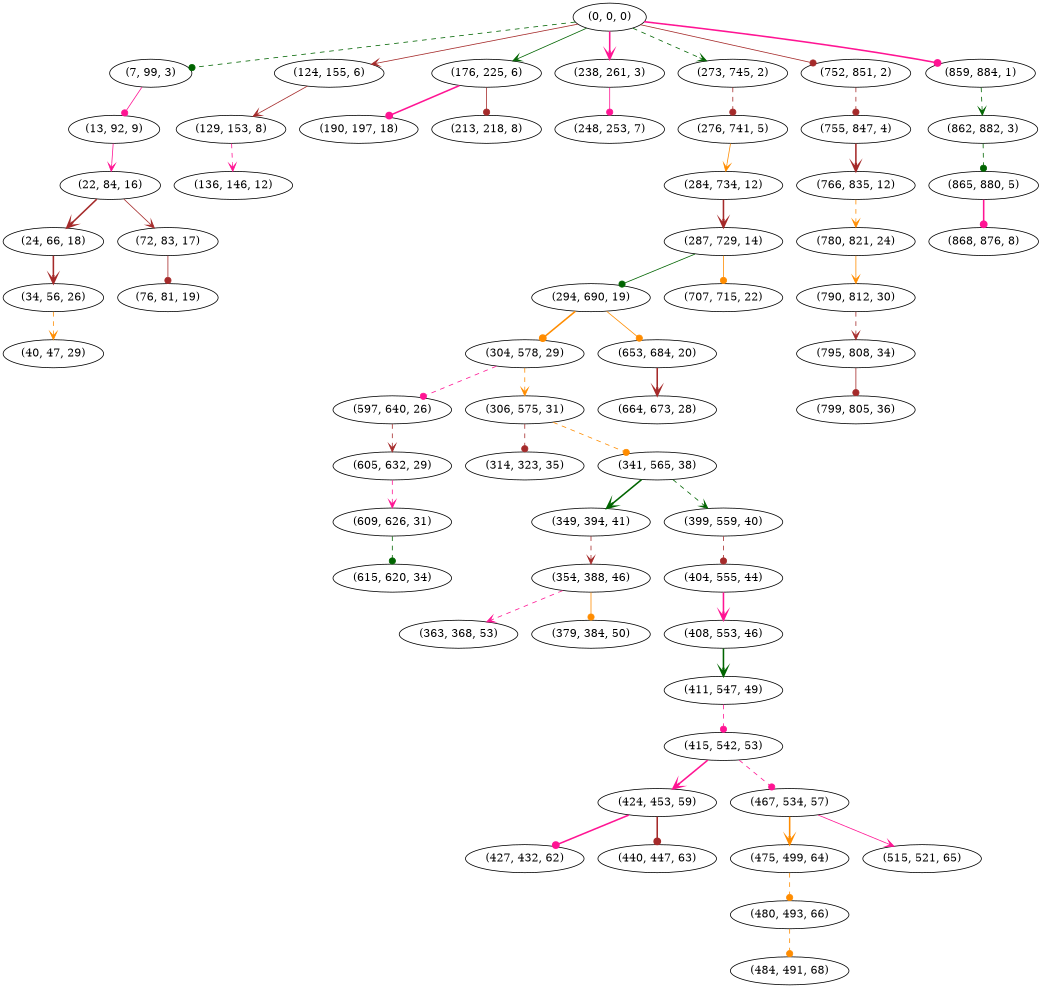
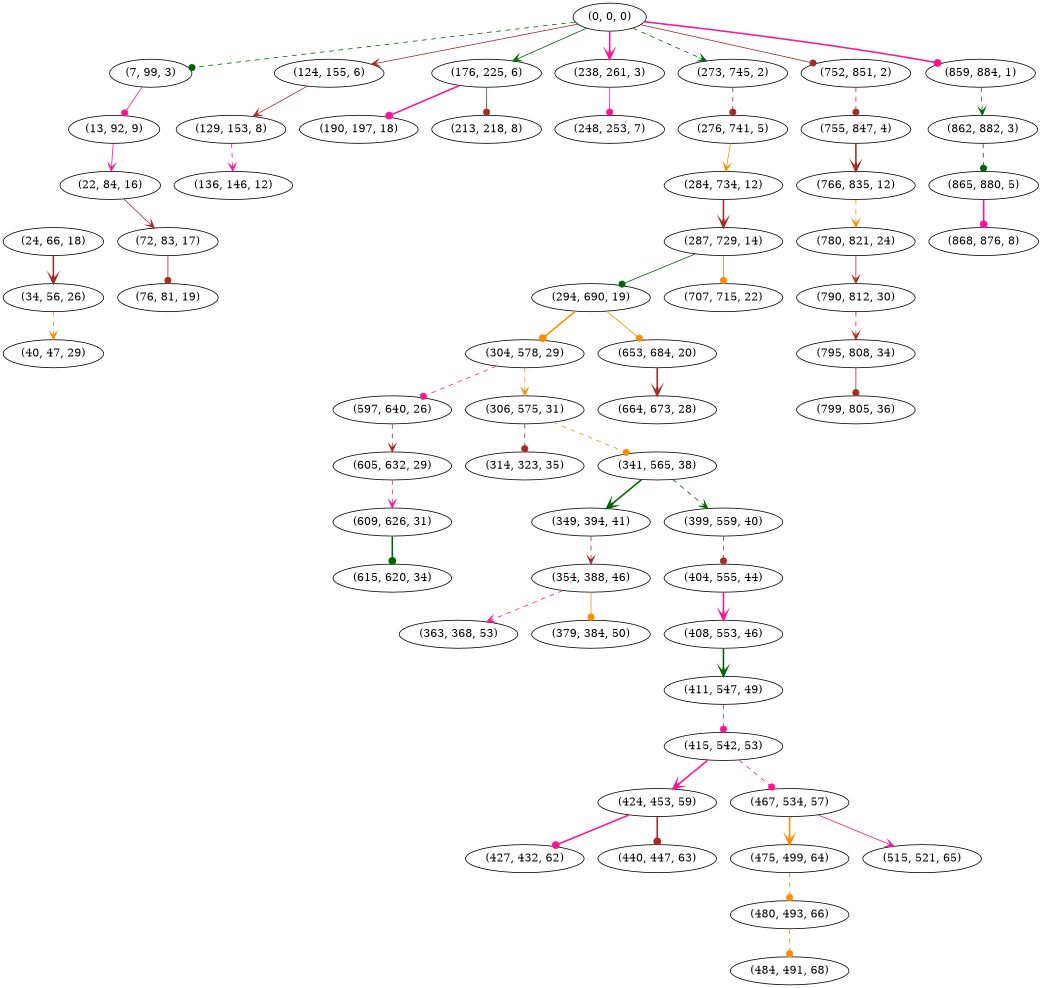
edge "(22, 84, 16)" -> "(24, 66, 18)": removed
edge "(780, 821, 24)" -> "(790, 812, 30)": color darkorange -> brown
edge "(609, 626, 31)" -> "(615, 620, 34)": style dashed -> bold
